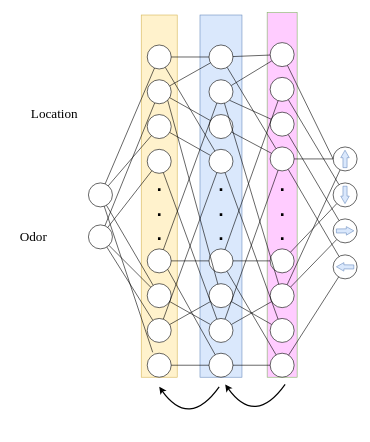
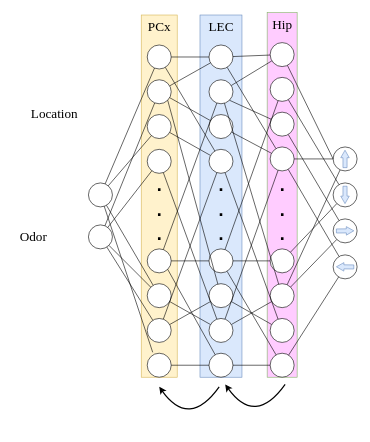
node "Hip": added
node "PCx": added
node "LEC": added
